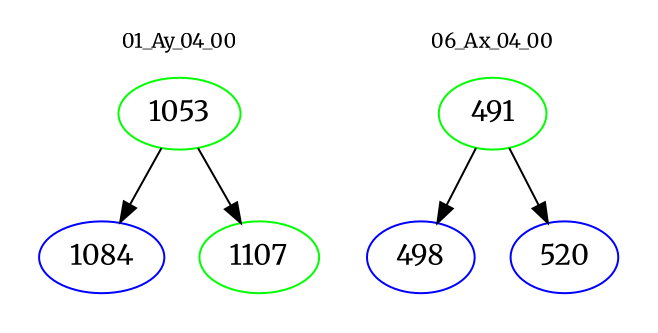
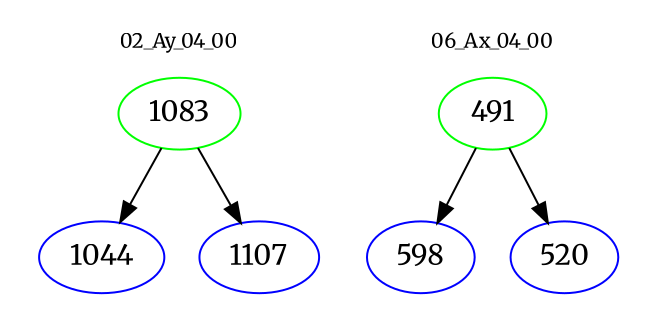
cluster "01_Ay_04_00": label "01_Ay_04_00" -> "02_Ay_04_00"
node "1053": label "1053" -> "1083"
node "1084": label "1084" -> "1044"
node "1107": color green -> blue
node "498": label "498" -> "598"
